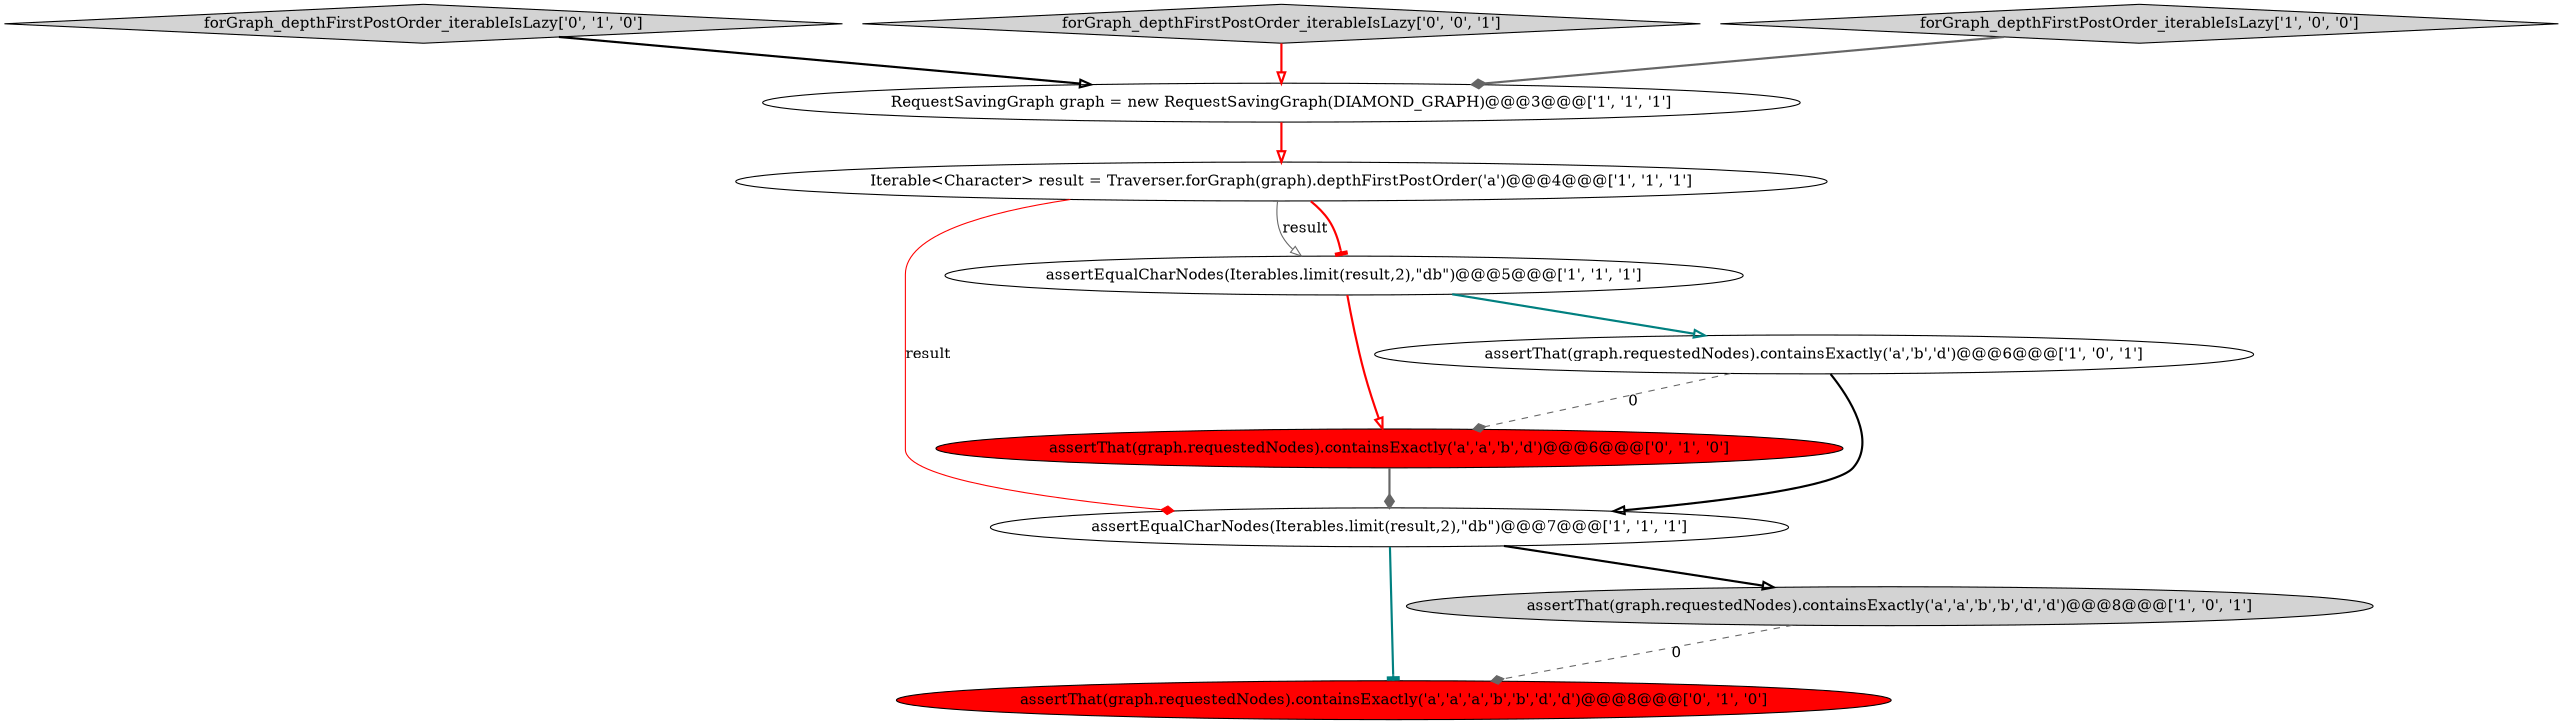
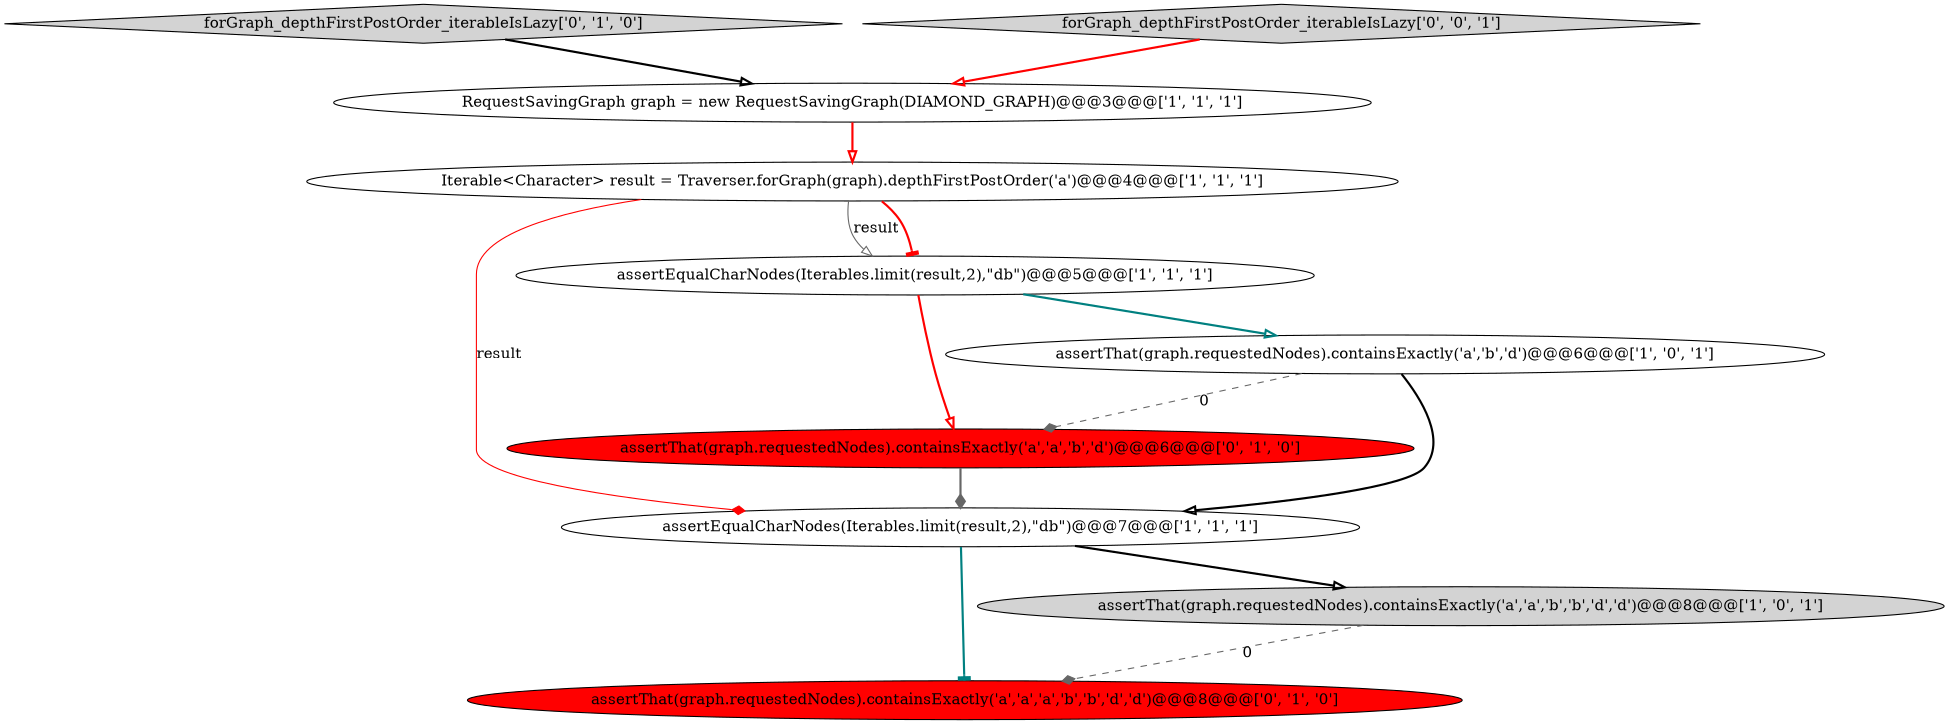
node "forGraph_depthFirstPostOrder_iterableIsLazy['1', '0', '0']": removed
